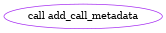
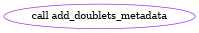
node "call add_call_metadata": label "call add_call_metadata" -> "call add_doublets_metadata"
